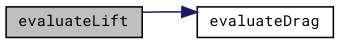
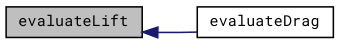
edge "evaluateLift" -> "evaluateDrag": reversed
